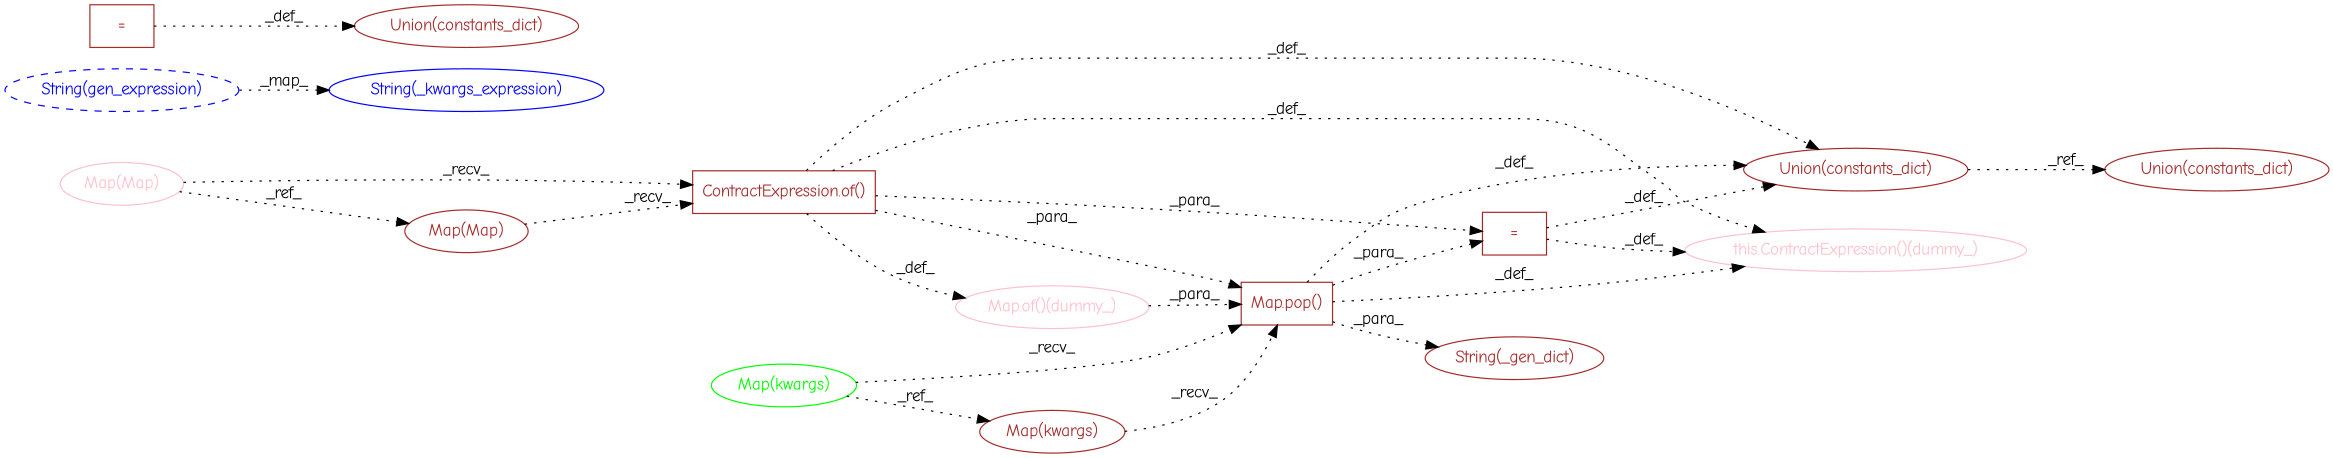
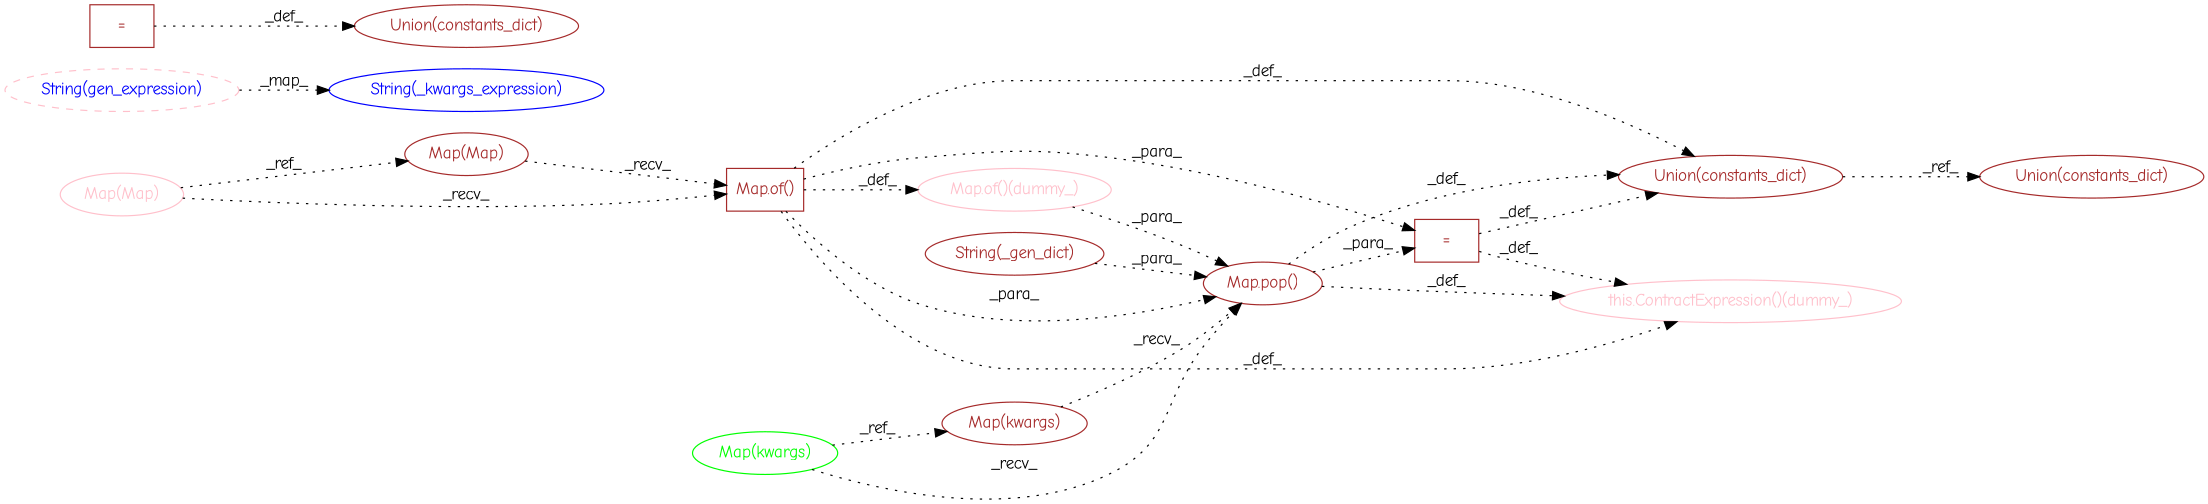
node "String(gen_expression)": color blue -> pink
node "ContractExpression.of()": label "ContractExpression.of()" -> "Map.of()"
node "Map.pop()": shape box -> ellipse
edge "Map.pop()" -> "String(_gen_dict)": reversed
